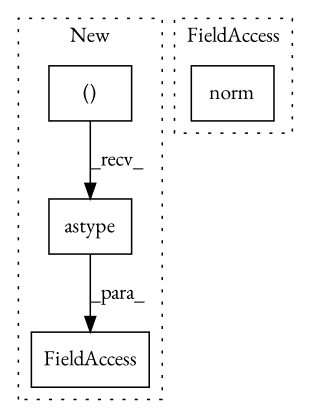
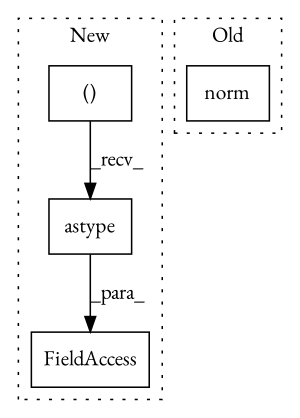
cluster "FieldAccess": label "FieldAccess" -> "Old"
